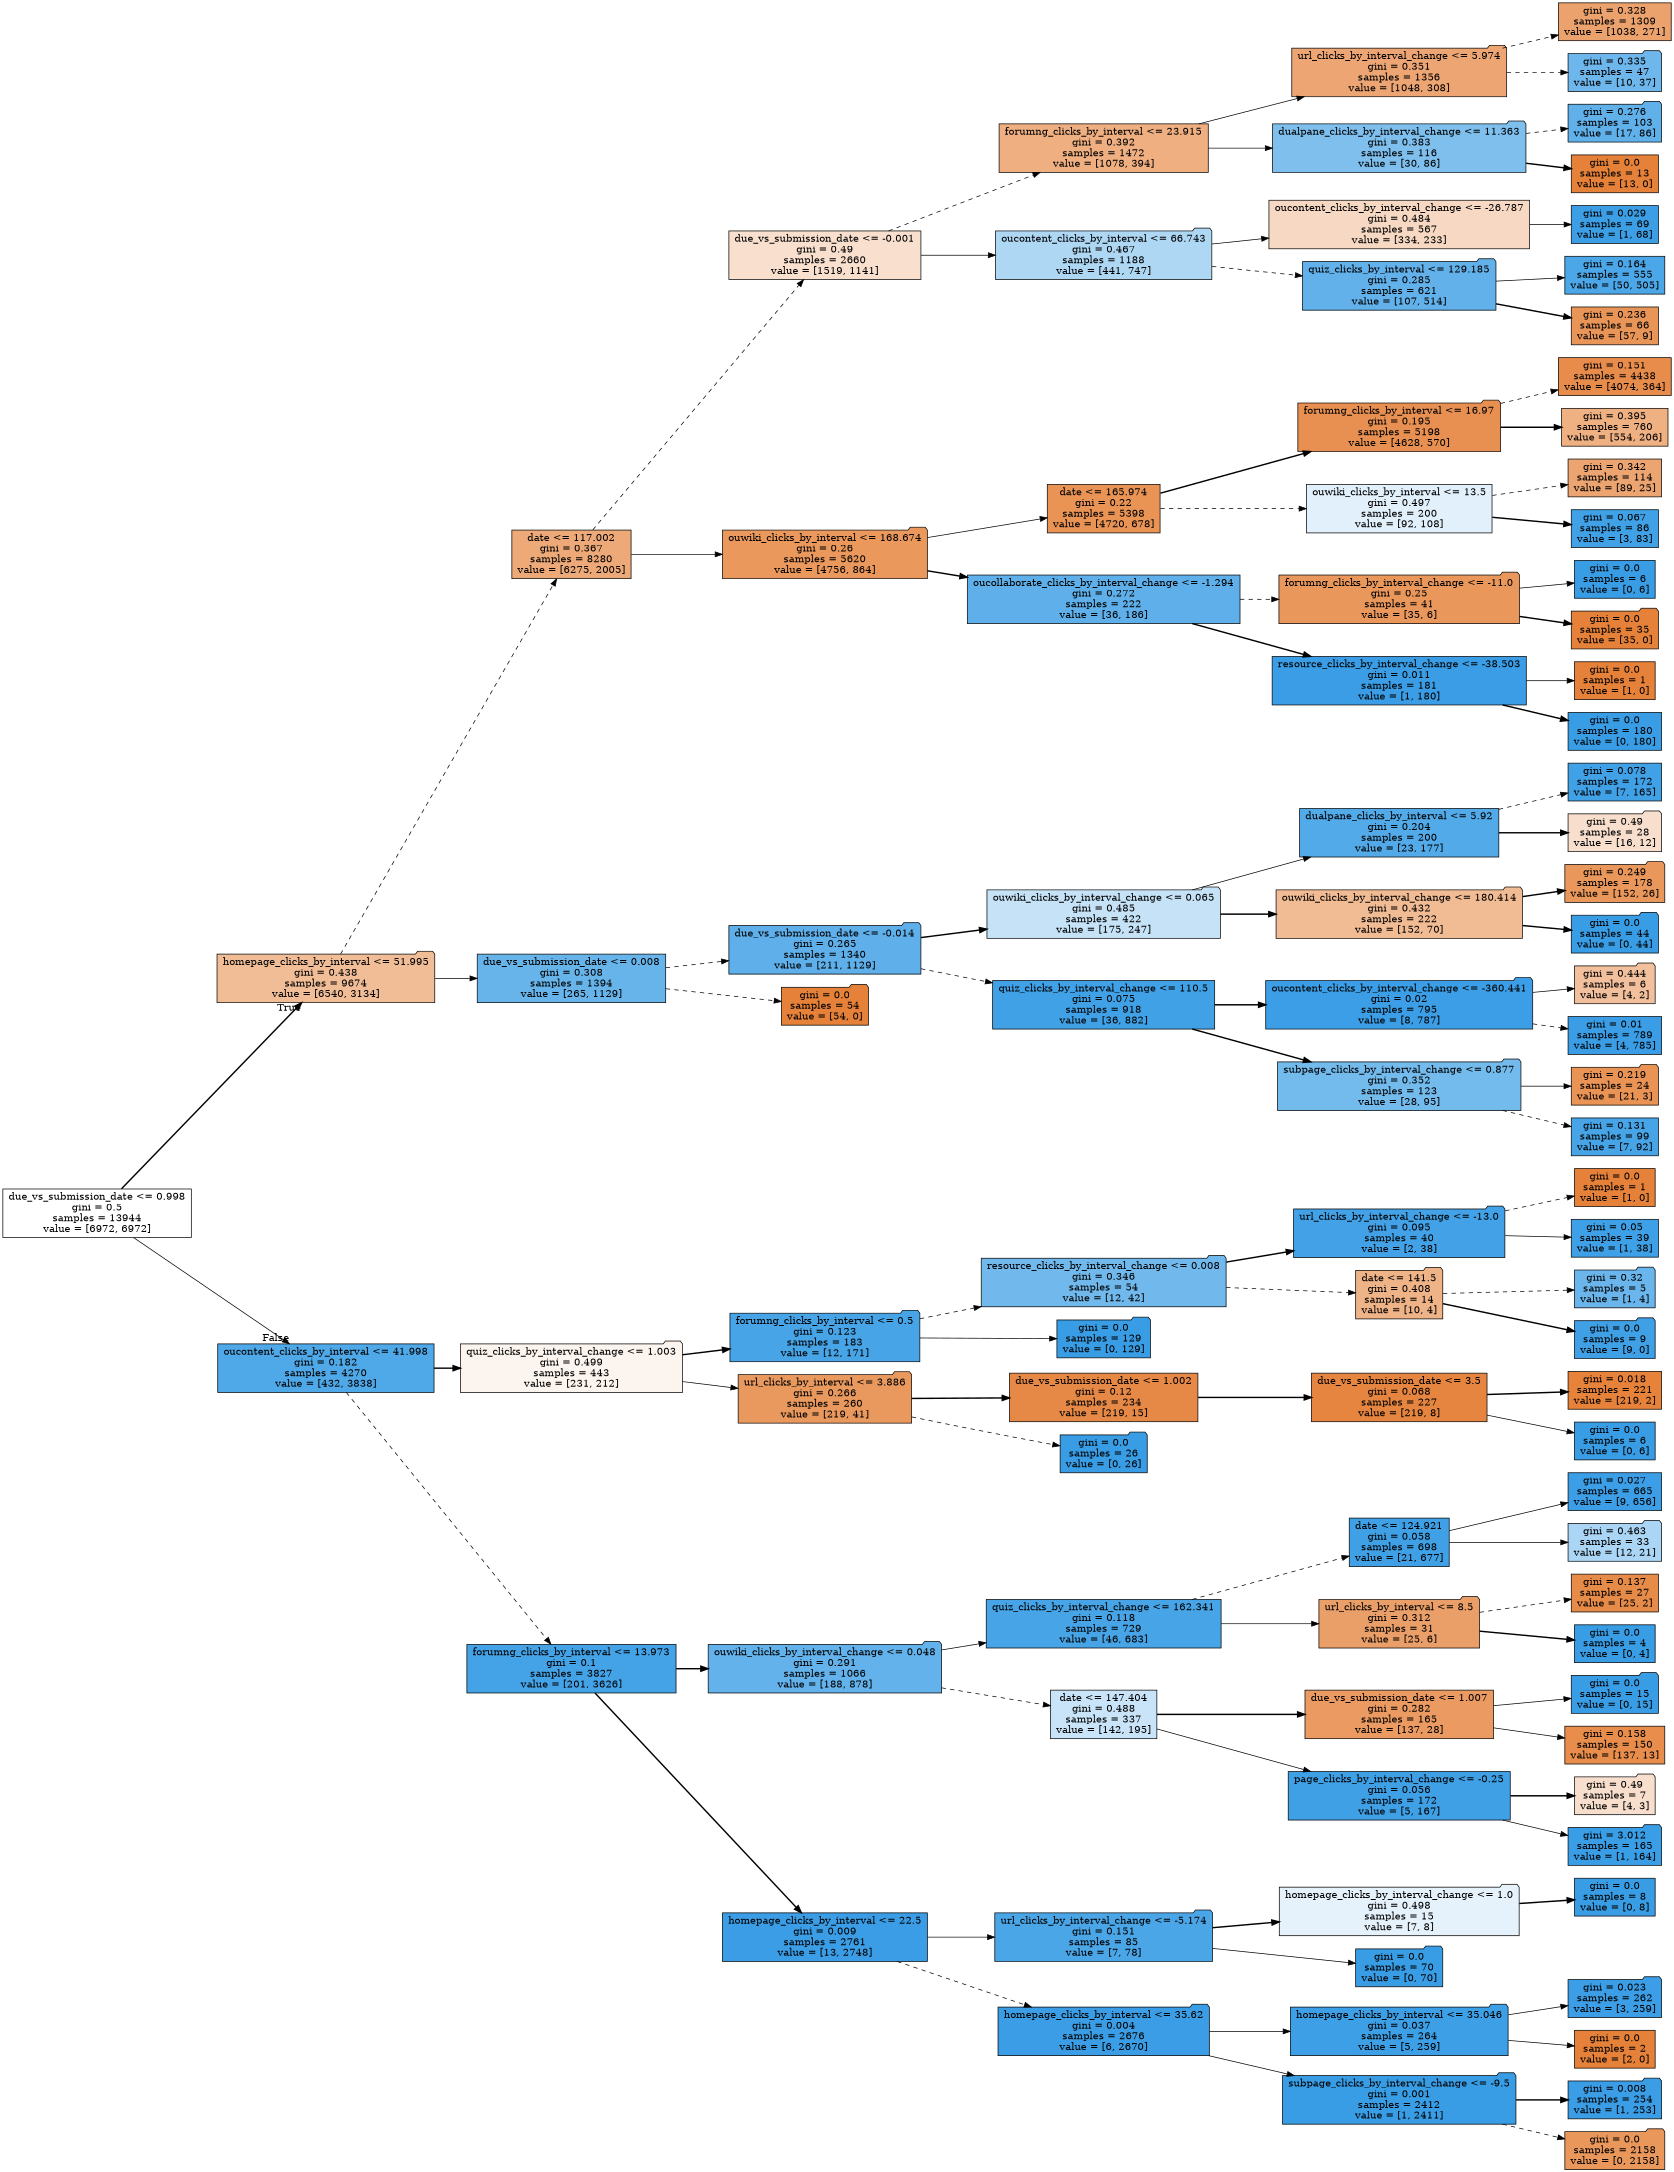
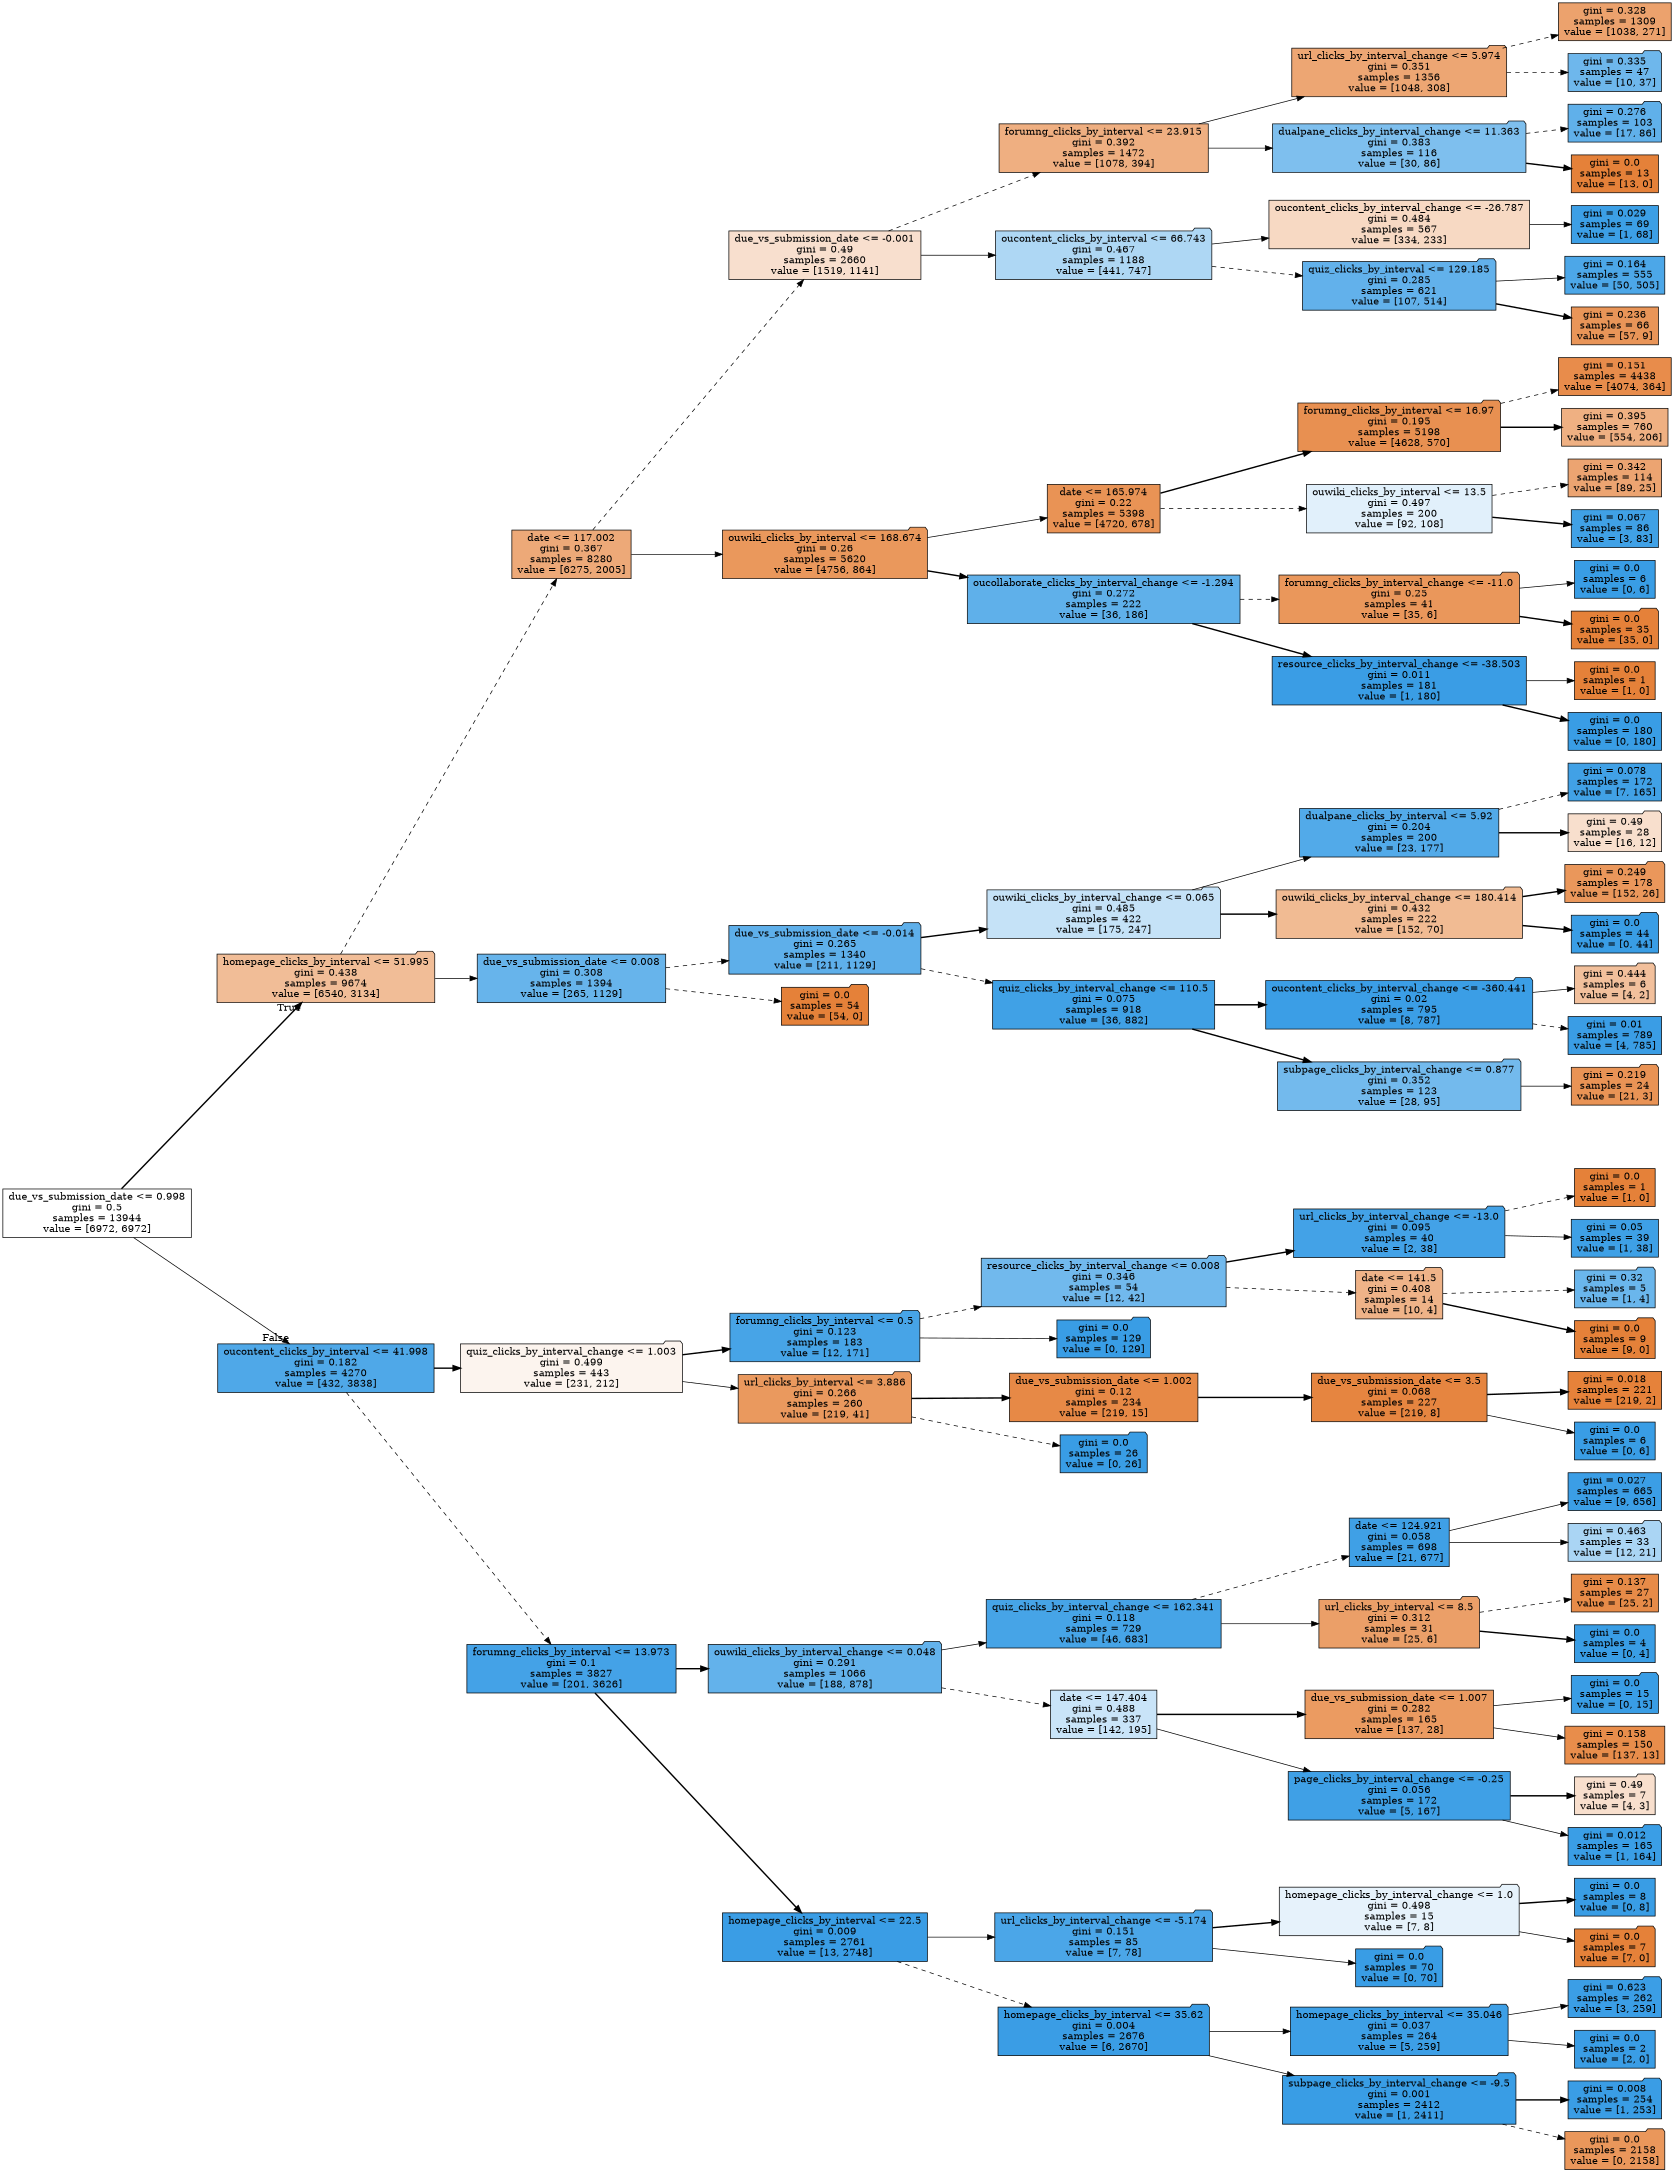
node "gini = 0.131 samples = 99 value = [7, 92]": removed
node "gini = 0.0 samples = 9 value = [9, 0]": fillcolor #399de5f7 -> #e58139ff
node "gini = 3.012 samples = 165 value = [1, 164]": label "gini = 3.012 samples = 165 value = [1, 164]" -> "gini = 0.012 samples = 165 value = [1, 164]"
node "gini = 0.0 samples = 7 value = [7, 0]": added
node "gini = 0.023 samples = 262 value = [3, 259]": label "gini = 0.023 samples = 262 value = [3, 259]" -> "gini = 0.623 samples = 262 value = [3, 259]"
node "gini = 0.0 samples = 2 value = [2, 0]": fillcolor #e58139ff -> #399de5fe
